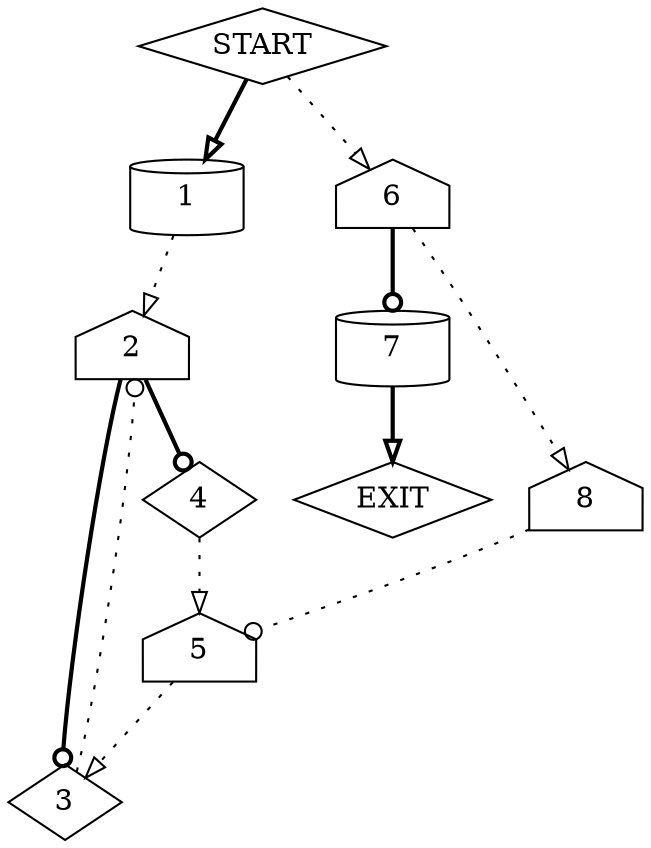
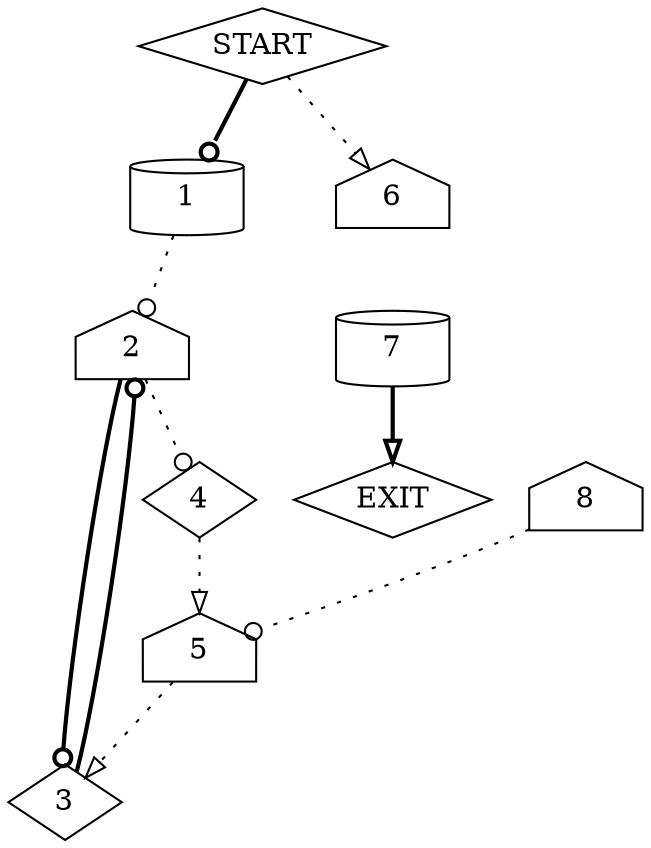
edge "START" -> "1": arrowhead onormal -> odot
edge "6" -> "7": removed
edge "1" -> "2": arrowhead onormal -> odot
edge "6" -> "8": removed
edge "2" -> "4": style bold -> dotted
edge "3" -> "2": style dotted -> bold
